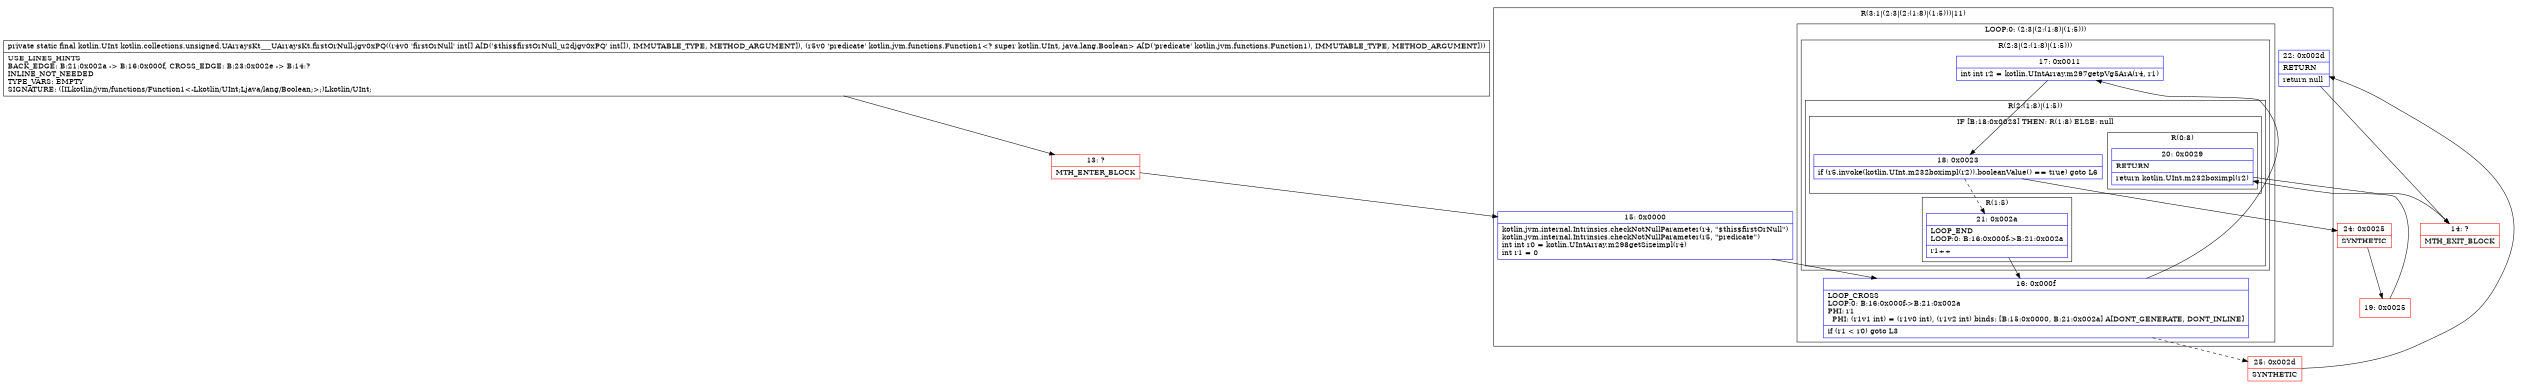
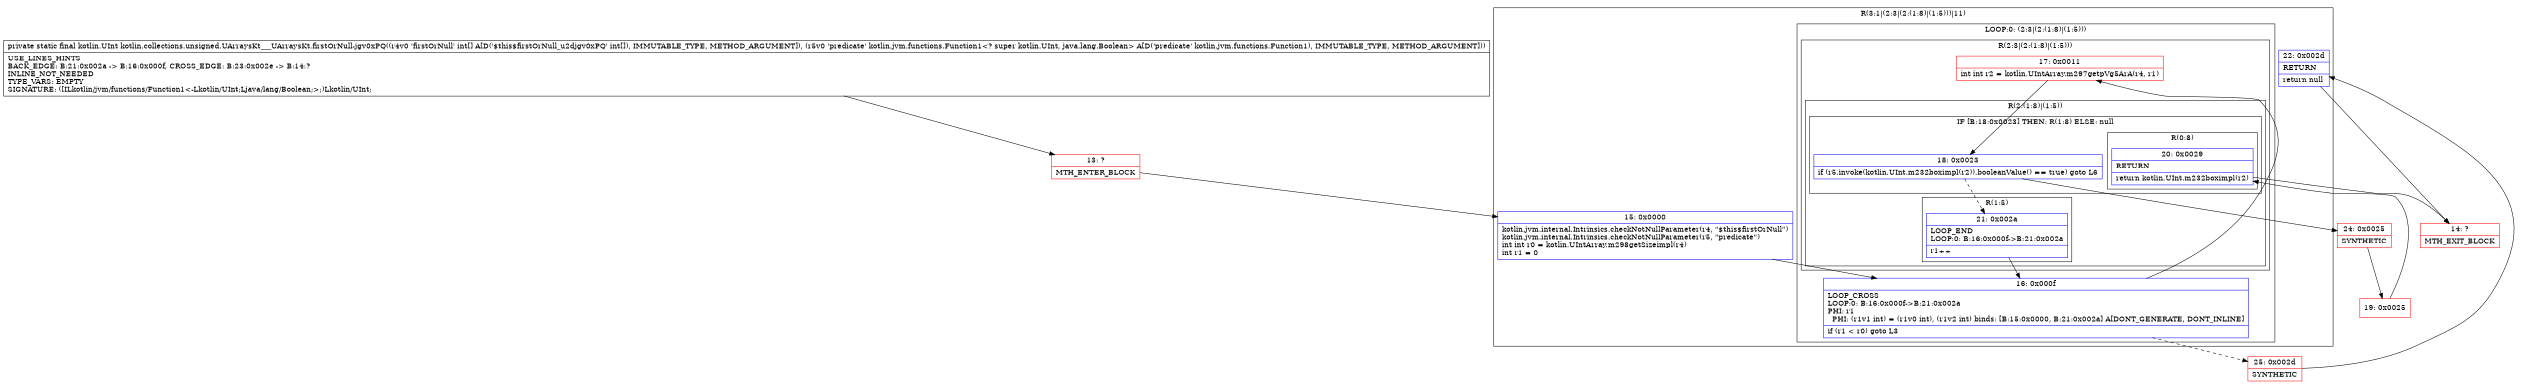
node "17: 0x0011": color blue -> red
